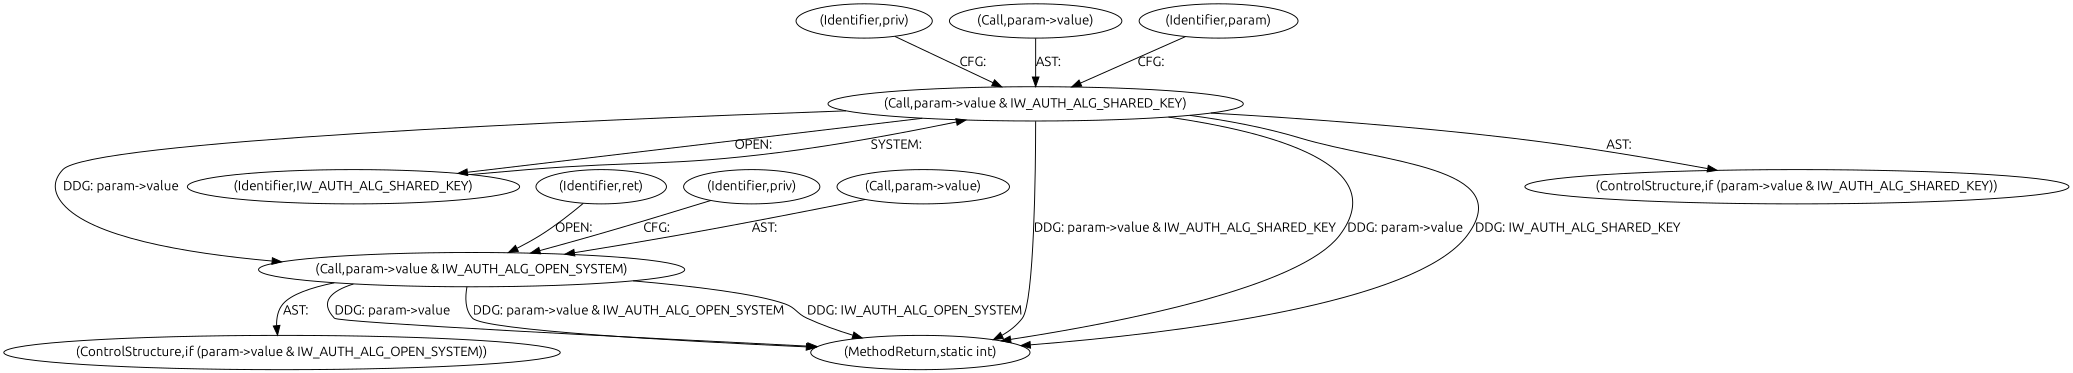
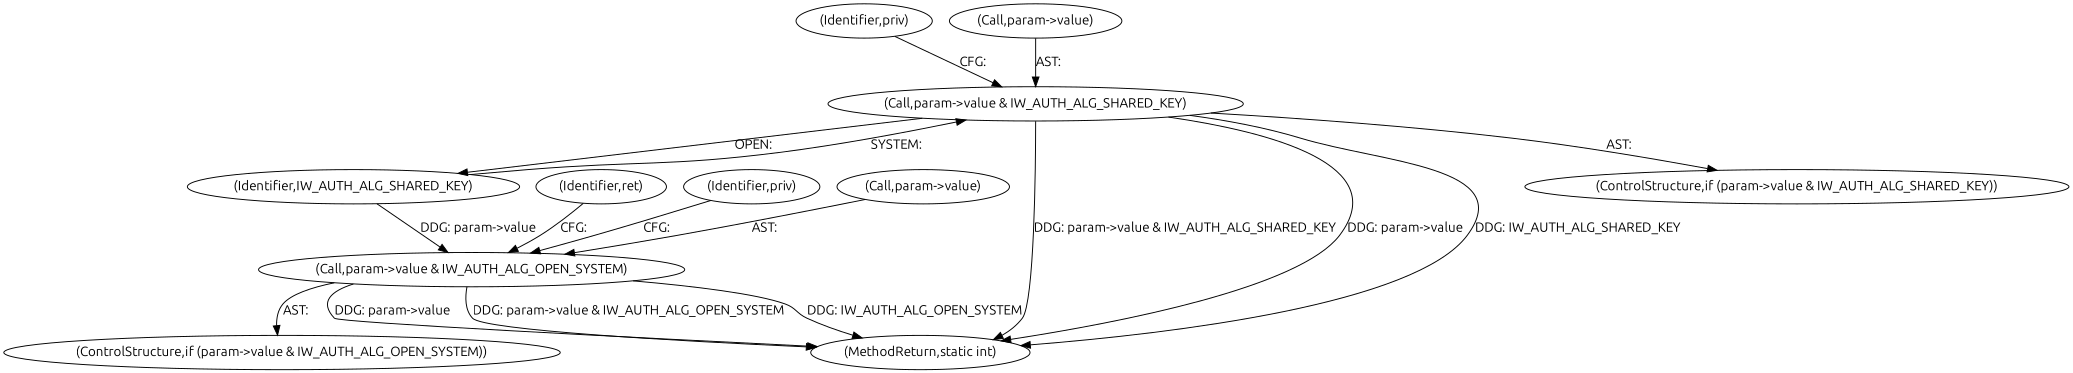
node "(Identifier,param)": removed
edge "(Call,param->value & IW_AUTH_ALG_SHARED_KEY)" -> "(Call,param->value & IW_AUTH_ALG_OPEN_SYSTEM)": now "(Identifier,IW_AUTH_ALG_SHARED_KEY)" -> "(Call,param->value & IW_AUTH_ALG_OPEN_SYSTEM)"
edge "(Identifier,ret)" -> "(Call,param->value & IW_AUTH_ALG_OPEN_SYSTEM)": label "OPEN: " -> "CFG: "
